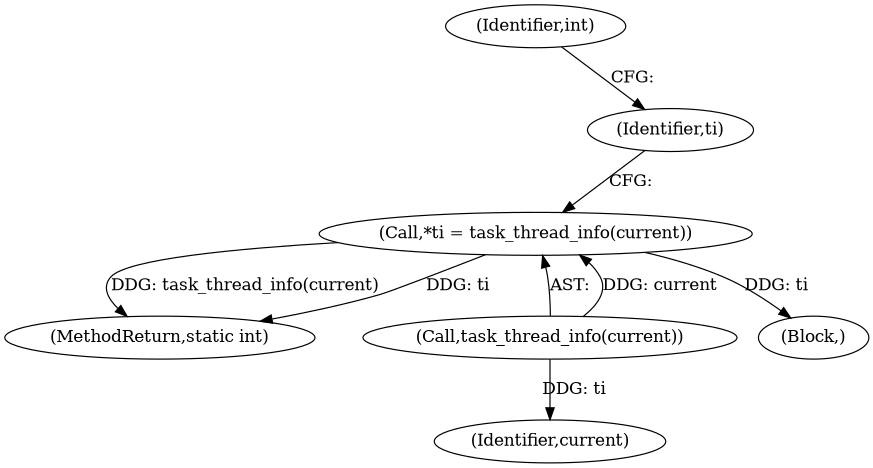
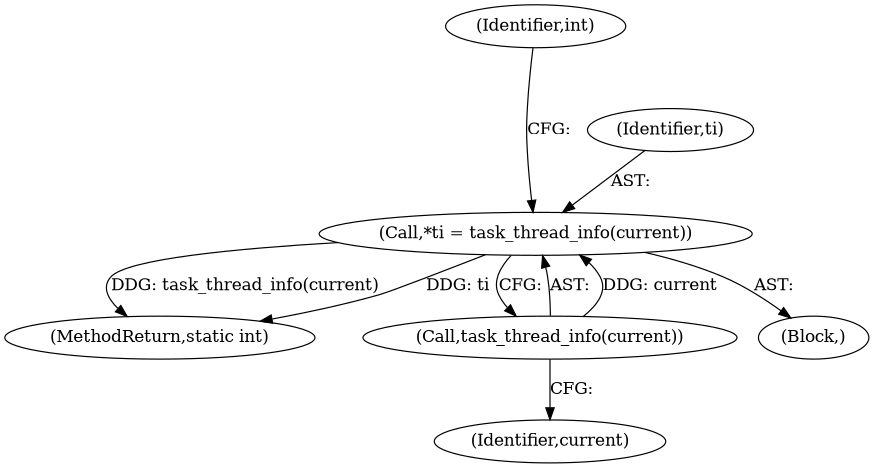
edge "(Identifier,int)" -> "(Identifier,ti)": now "(Identifier,int)" -> "(Call,*ti = task_thread_info(current))"
edge "(Identifier,ti)" -> "(Call,*ti = task_thread_info(current))": label "CFG: " -> "AST: "
edge "(Call,*ti = task_thread_info(current))" -> "(Call,task_thread_info(current))": added, label "CFG:"
edge "(Call,*ti = task_thread_info(current))" -> "(Block,)": label "DDG: ti" -> "AST: "
edge "(Call,task_thread_info(current))" -> "(Identifier,current)": label "DDG: ti" -> "CFG: "
